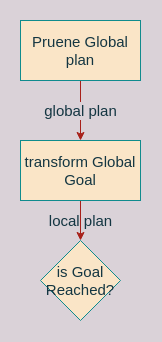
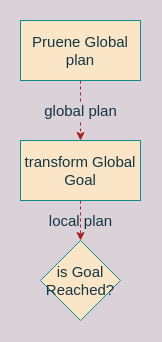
edge "Pruene Global plan" -> "transform Global Goal": style solid -> dashed
edge "transform Global Goal" -> "is Goal Reached?": style solid -> dashed
